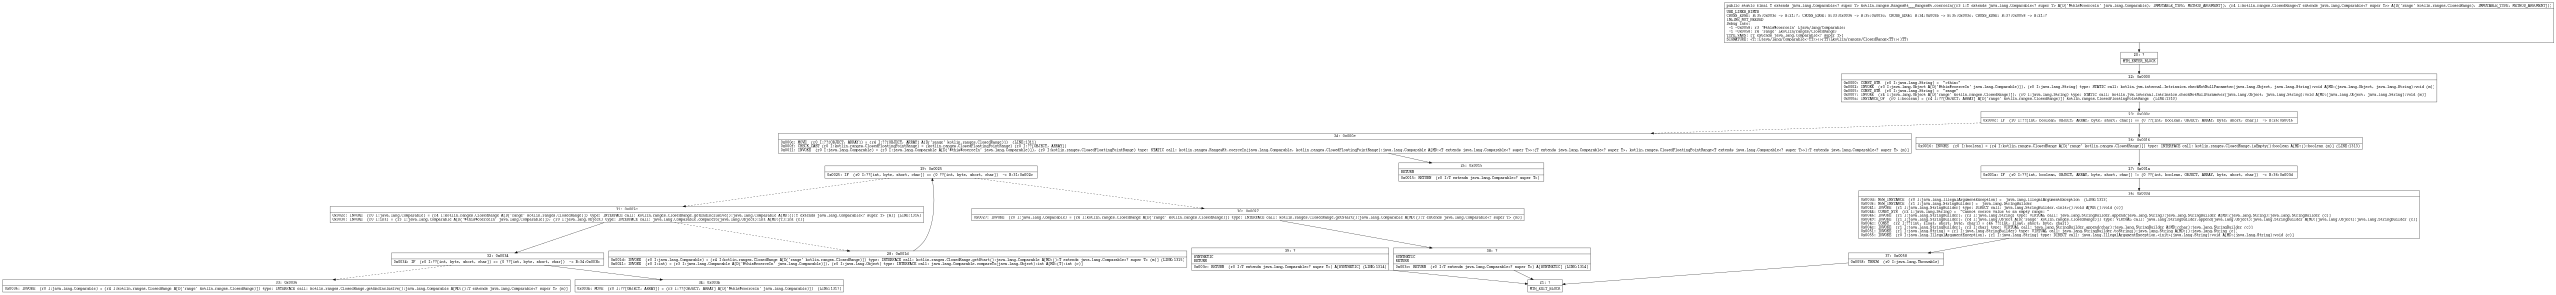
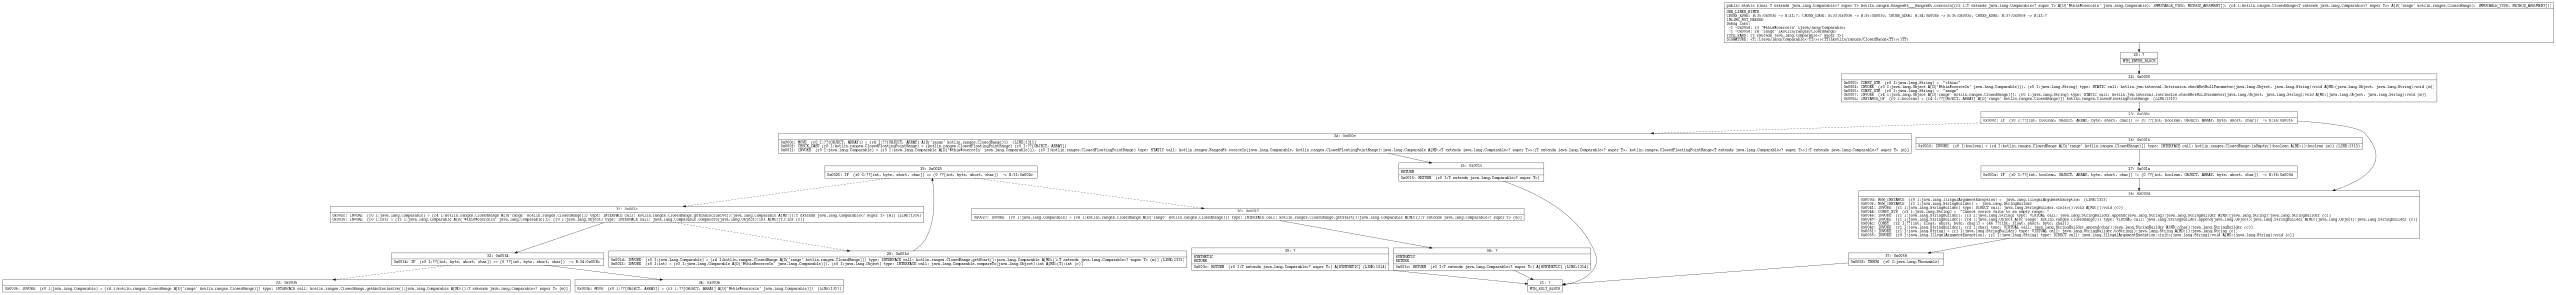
edge "23: 0x000c" -> "26: 0x0016": now "23: 0x000c" -> "36: 0x003d"
edge "25: 0x0015" -> "21: ?": added
